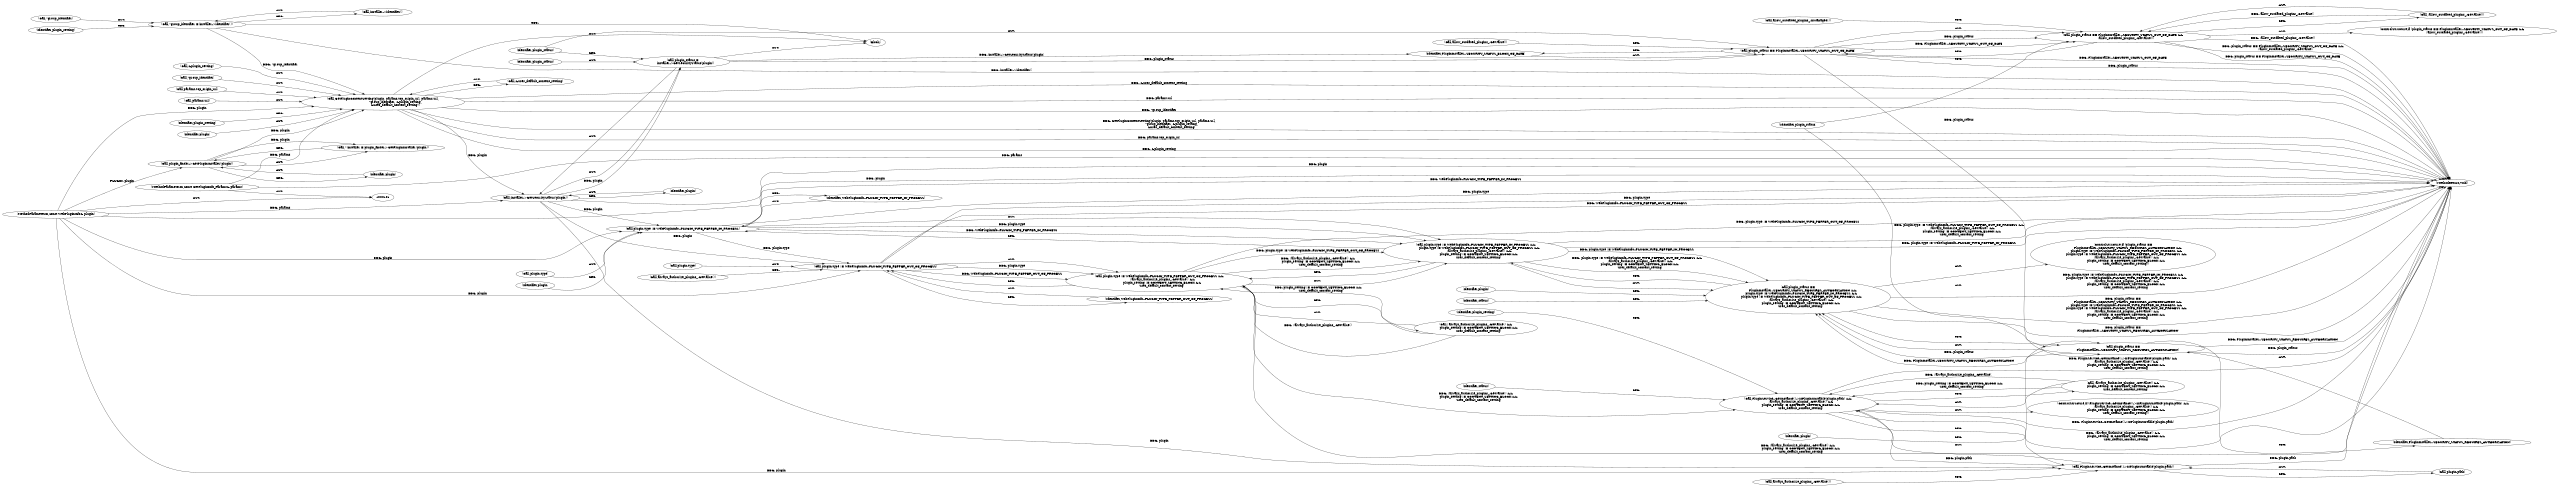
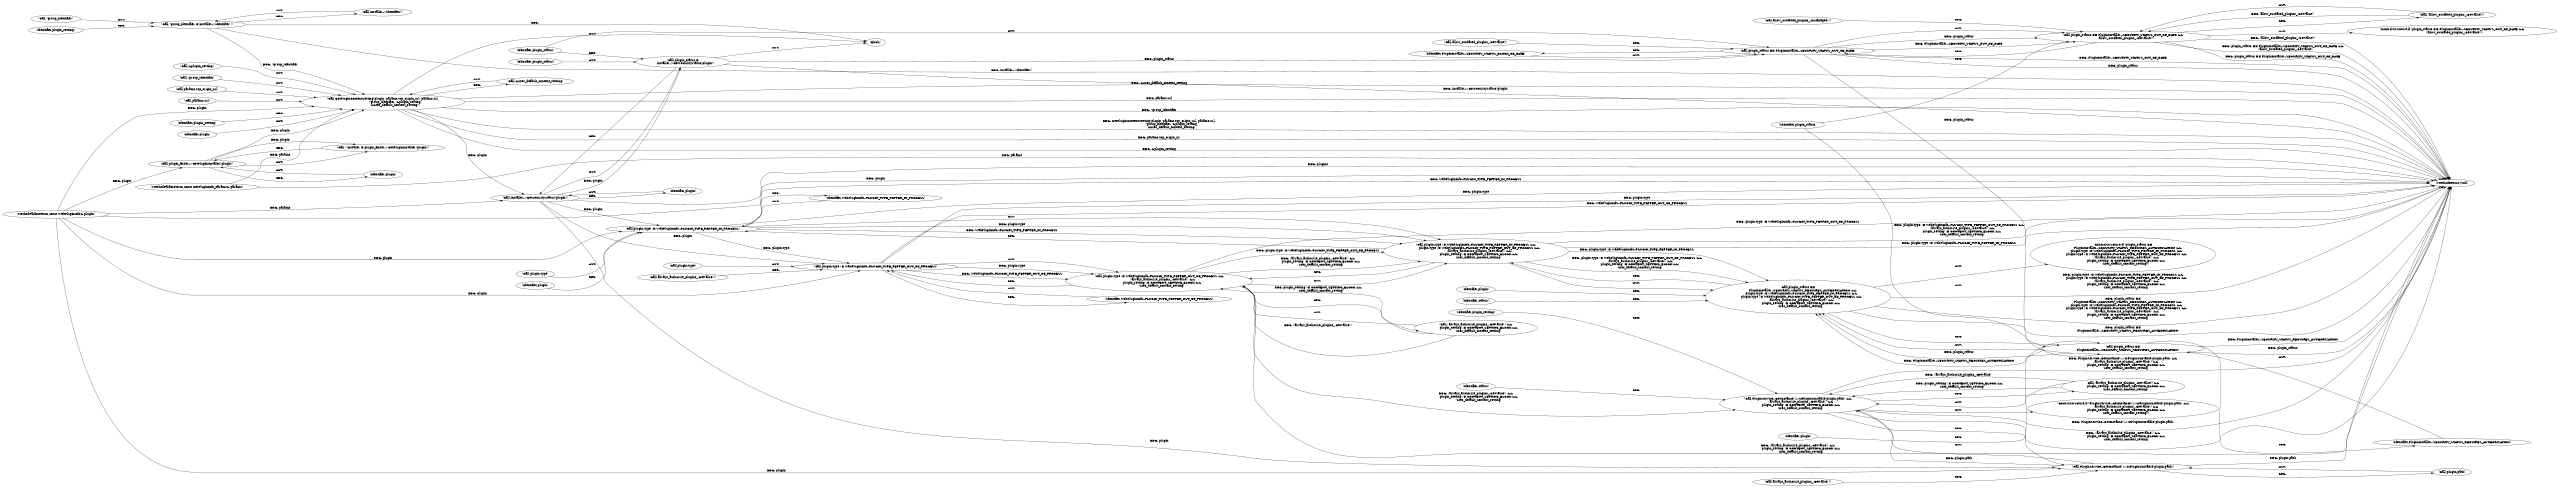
edge "(Call,plugin_status = installer->GetSecurityStatus(plugin))" -> "(Identifier,PluginInstaller::SECURITY_STATUS_BLOCK_OF_DATE)": now "(Call,plugin_status = installer->GetSecurityStatus(plugin))" -> "(MethodReturn,void)"
edge "(Call,plugin_status = installer->GetSecurityStatus(plugin))" -> "(Call,installer->GetSecurityStatus(plugin))": label "AST: " -> "CFG: "
edge "(Call,installer->GetSecurityStatus(plugin))" -> "(MethodReturn,void)": label "DDG: plugin" -> "DDG: plugins"
edge "(MethodParameterIn,const WebPluginInfo& plugin)" -> "(Call,plugin_finder->GetPluginInstaller(plugin))": label "PLUGIN: plugin" -> "DDG: plugin"
node "1000101": removed
